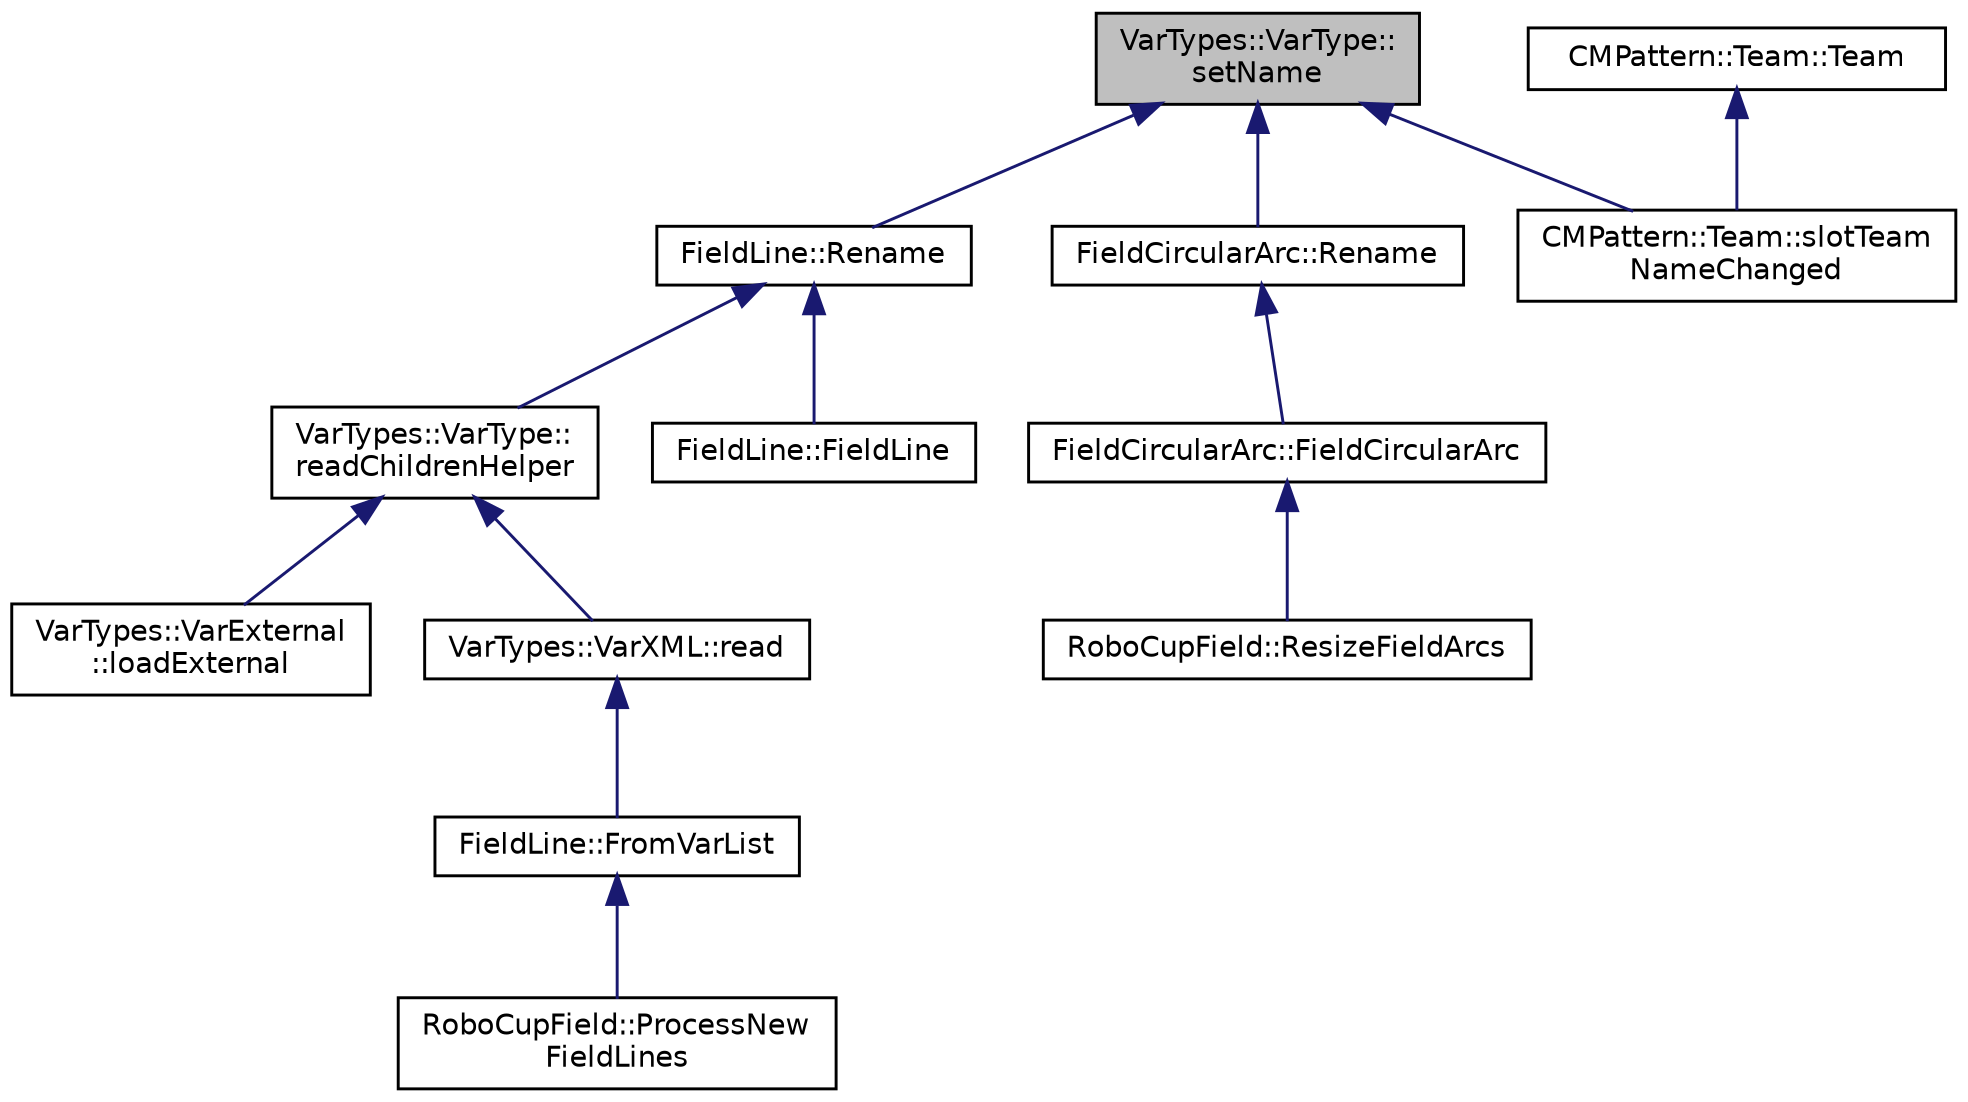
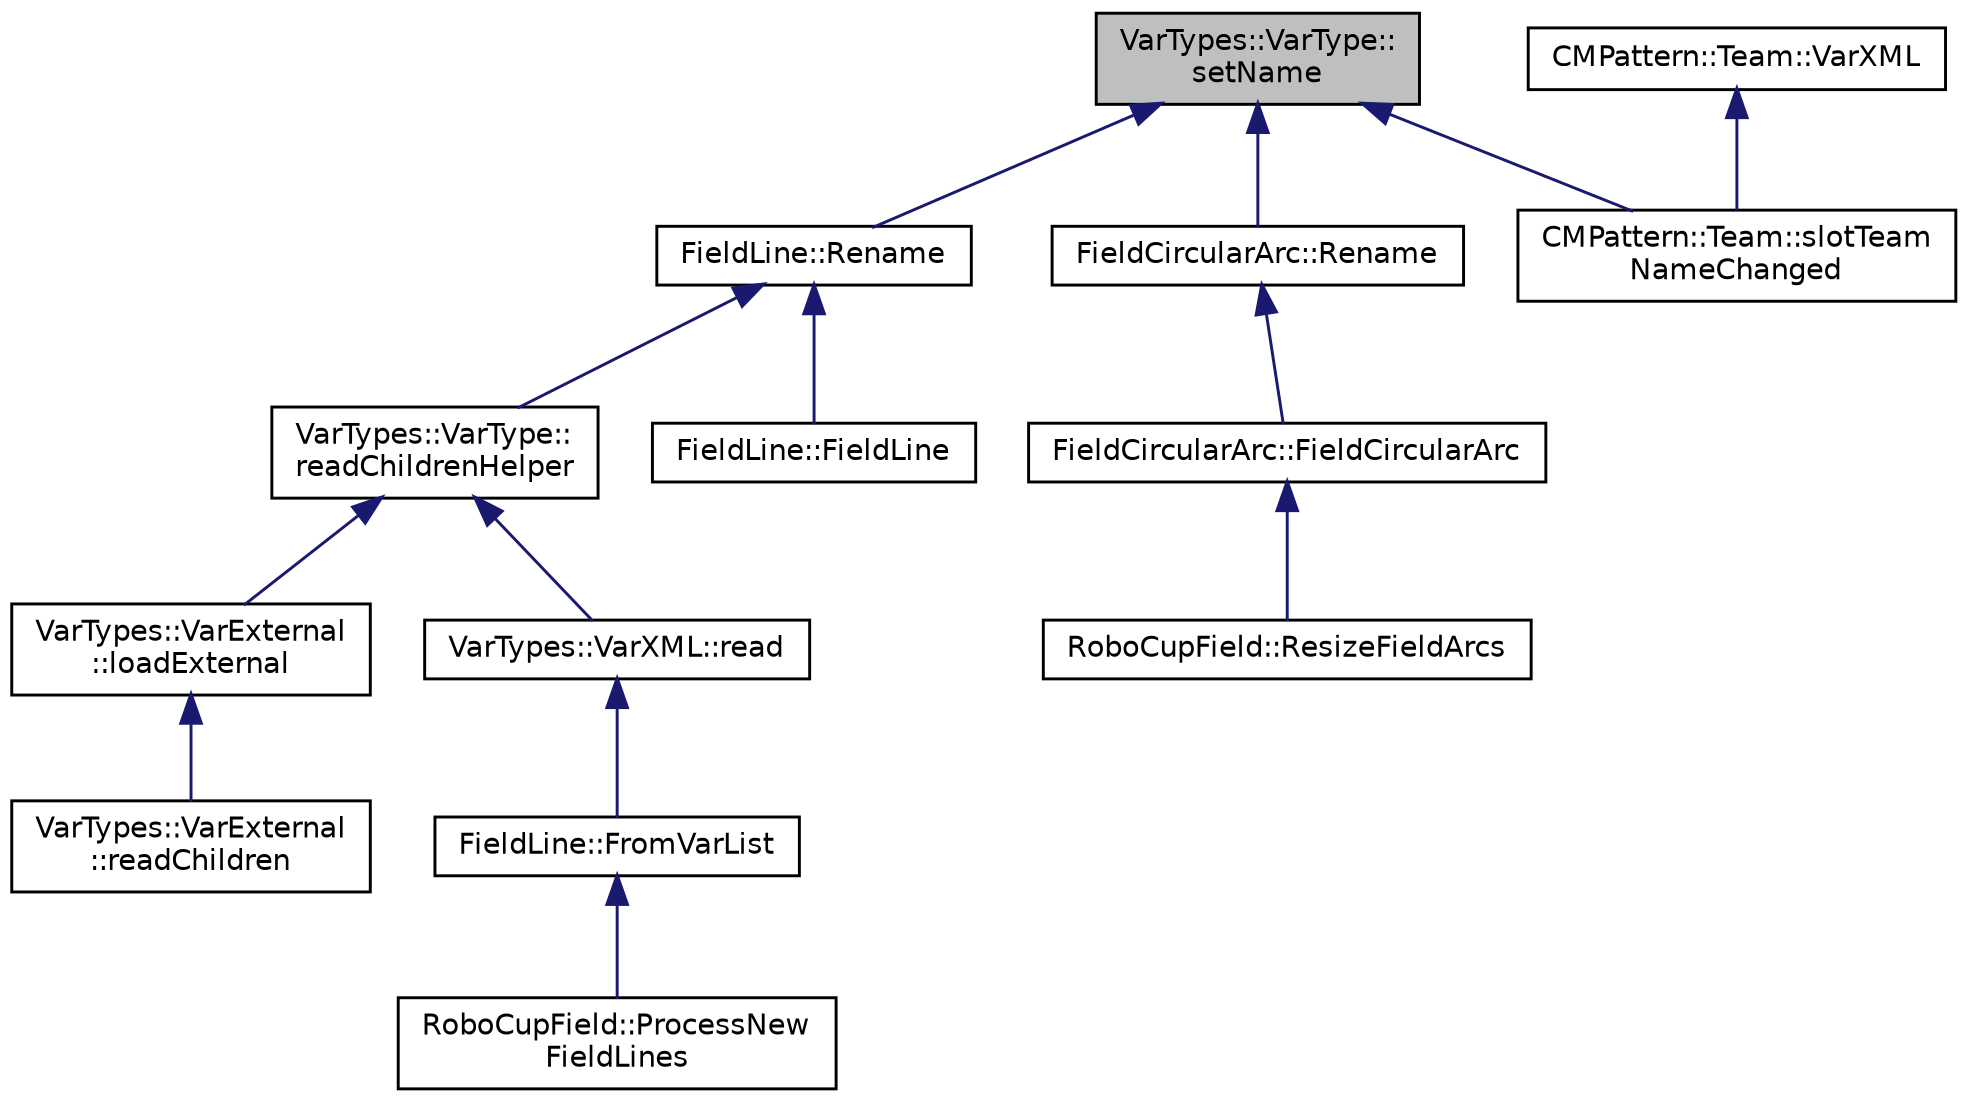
node "CMPattern::Team::Team": label "CMPattern::Team::Team" -> "CMPattern::Team::VarXML"
node "VarTypes::VarExternal ::readChildren": added
